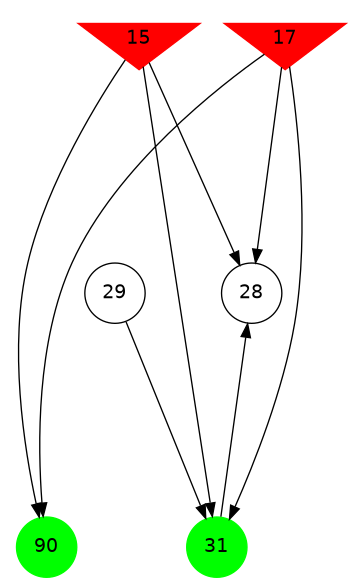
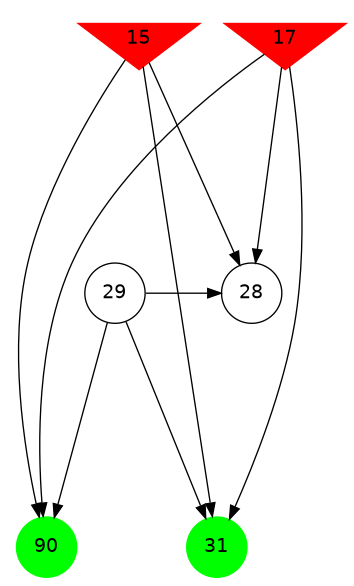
edge "29" -> "90": added
edge "31" -> "28": now "29" -> "28"
